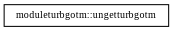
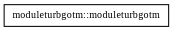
node "moduleturbgotm::ungetturbgotm": label "moduleturbgotm::ungetturbgotm" -> "moduleturbgotm::moduleturbgotm"
